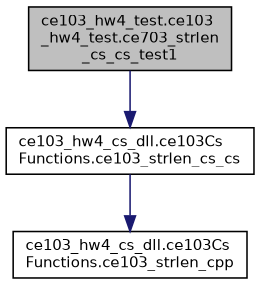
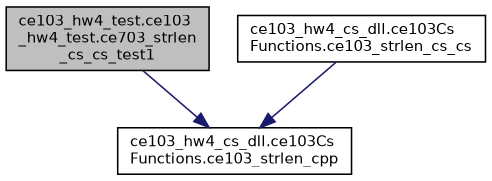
edge "ce103_hw4_test.ce103 _hw4_test.ce703_strlen _cs_cs_test1" -> "ce103_hw4_cs_dll.ce103Cs Functions.ce103_strlen_cs_cs": now "ce103_hw4_test.ce103 _hw4_test.ce703_strlen _cs_cs_test1" -> "ce103_hw4_cs_dll.ce103Cs Functions.ce103_strlen_cpp"
